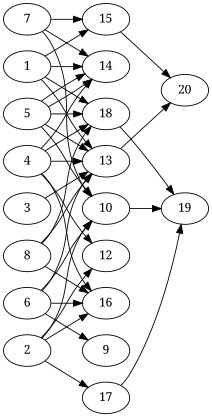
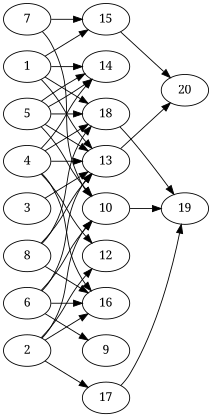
edge "7" -> "14": removed
